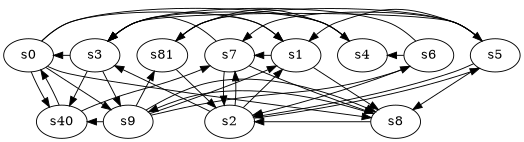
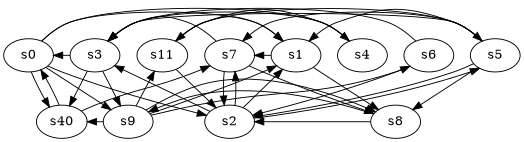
node "s81": label "s81" -> "s11"
edge "s6" -> "s4": removed
edge "s0" -> "s8": now "s0" -> "s2"
